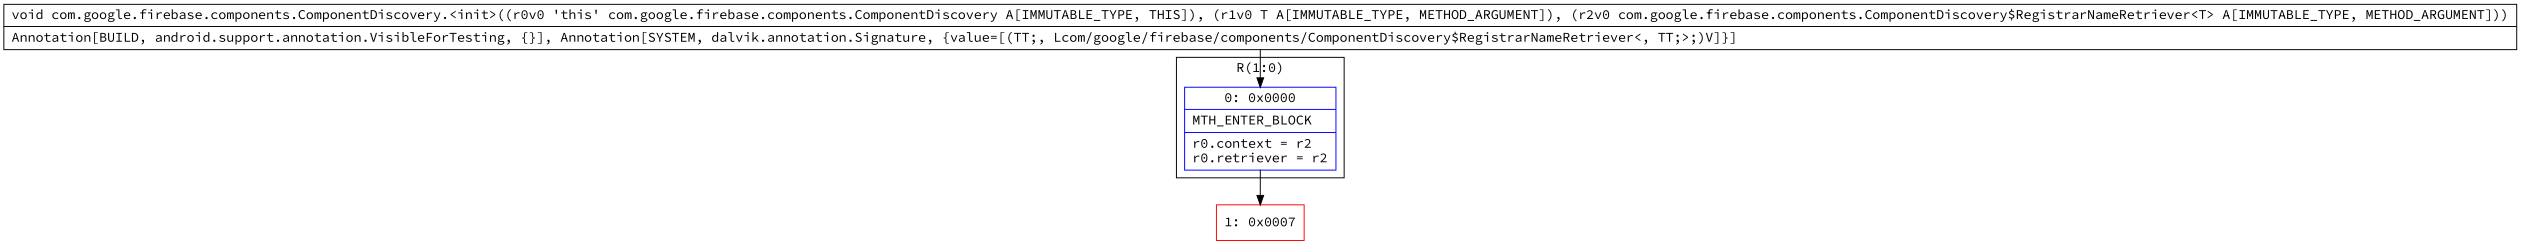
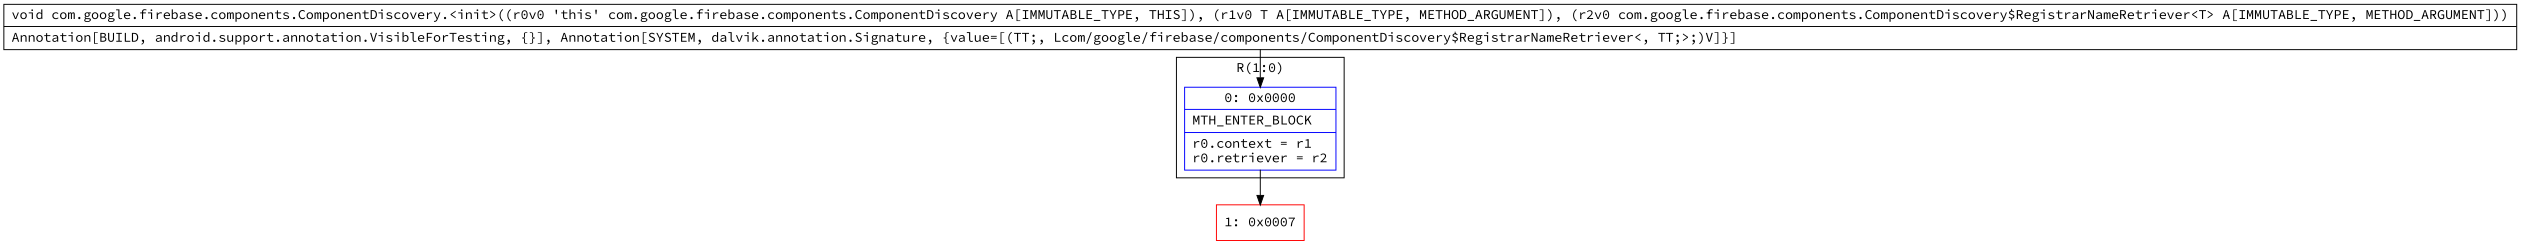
node "0: 0x0000": text "r0.context = r2" -> "r0.context = r1"
